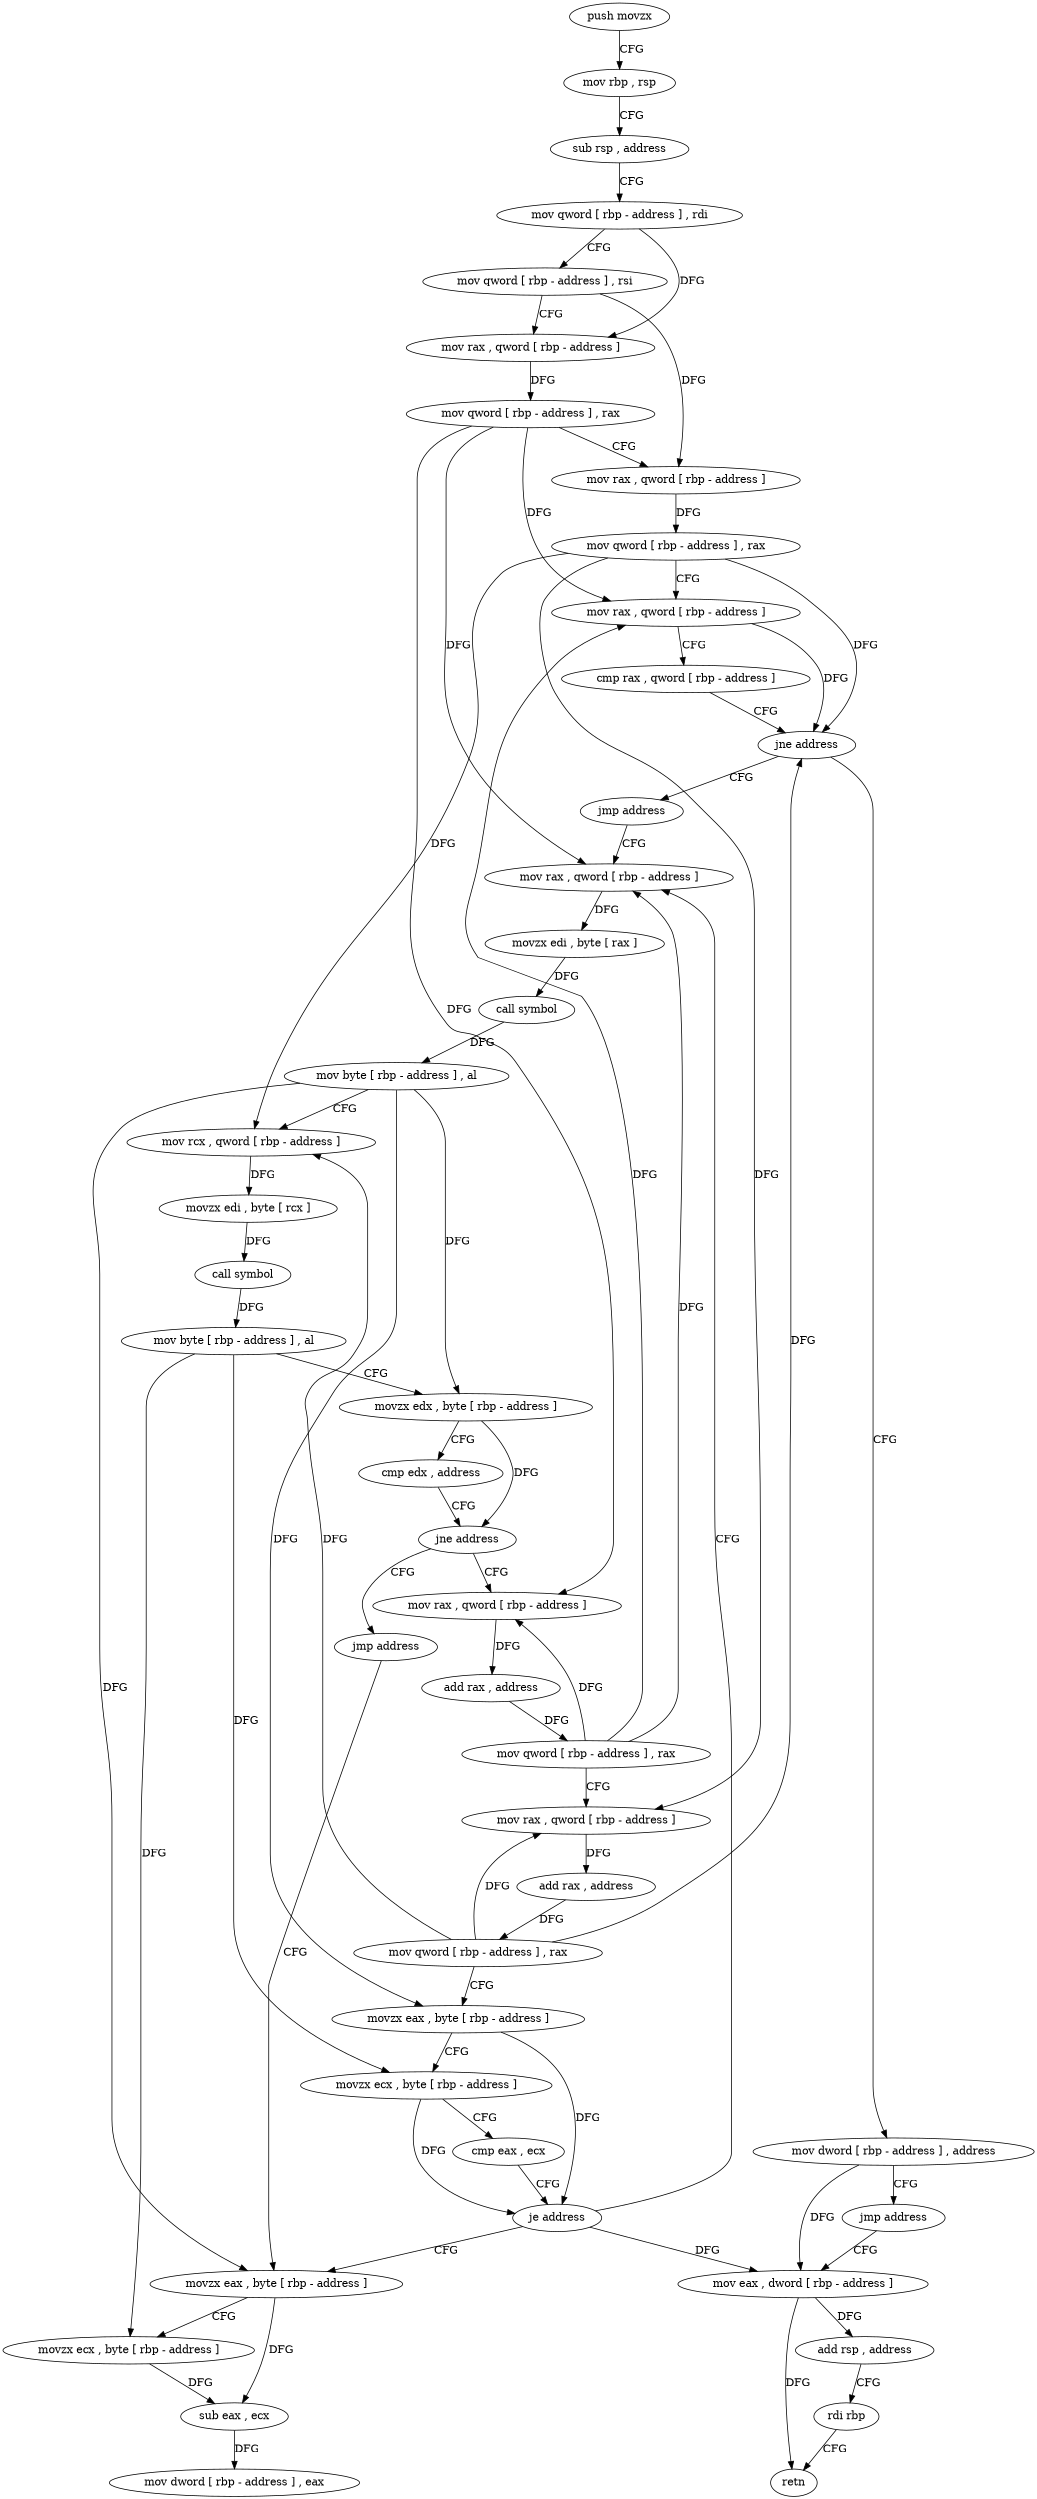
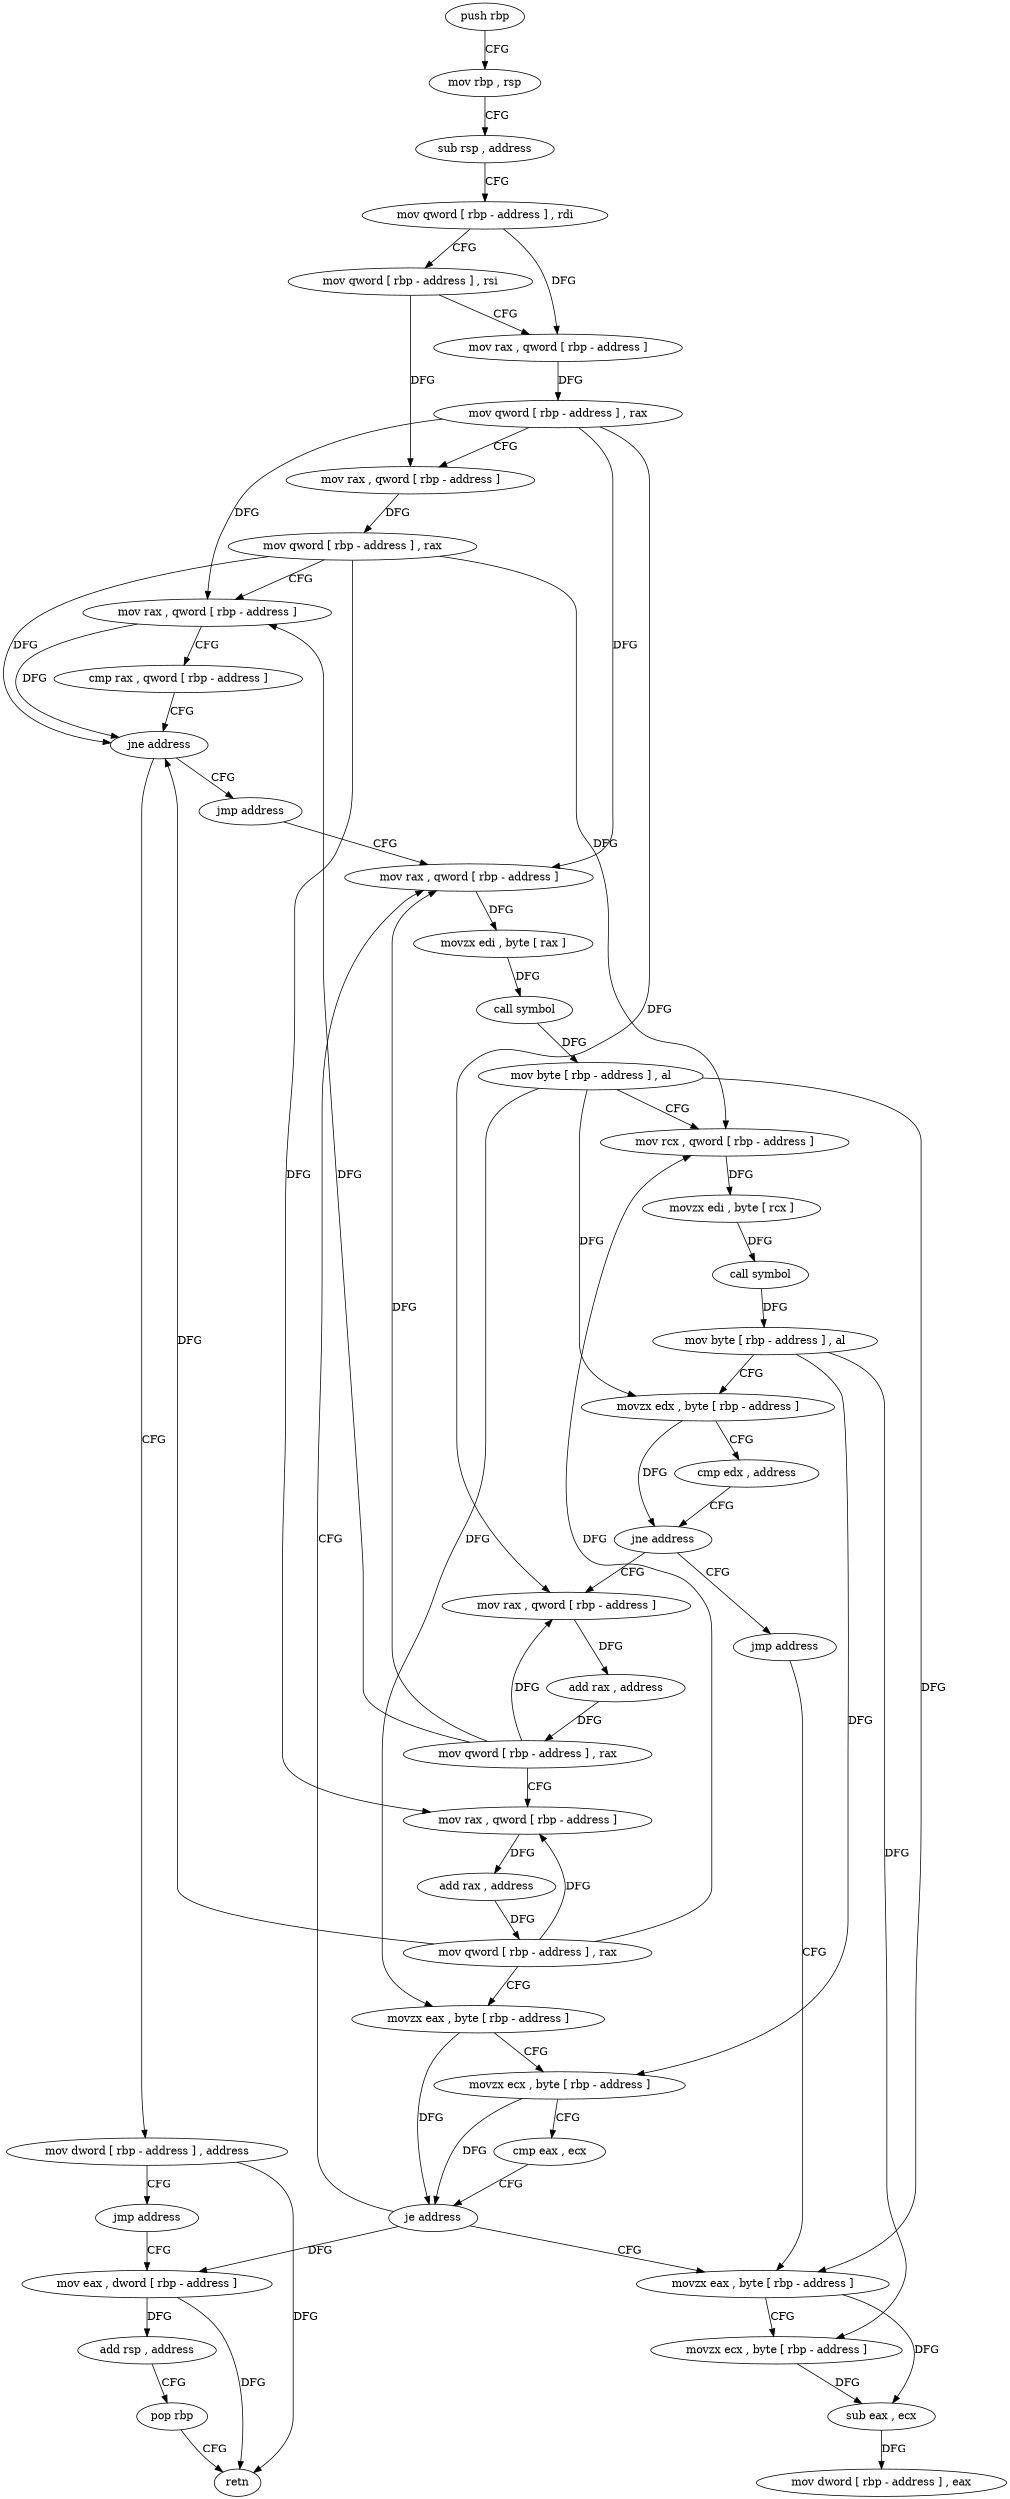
node "push movzx": label "push movzx" -> "push rbp"
edge "mov dword [ rbp - address ] , address" -> "mov eax , dword [ rbp - address ]": now "mov dword [ rbp - address ] , address" -> "retn"
node "rdi rbp": label "rdi rbp" -> "pop rbp"
